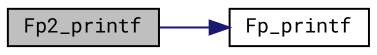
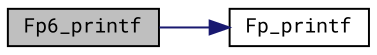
node "Fp2_printf": label "Fp2_printf" -> "Fp6_printf"
